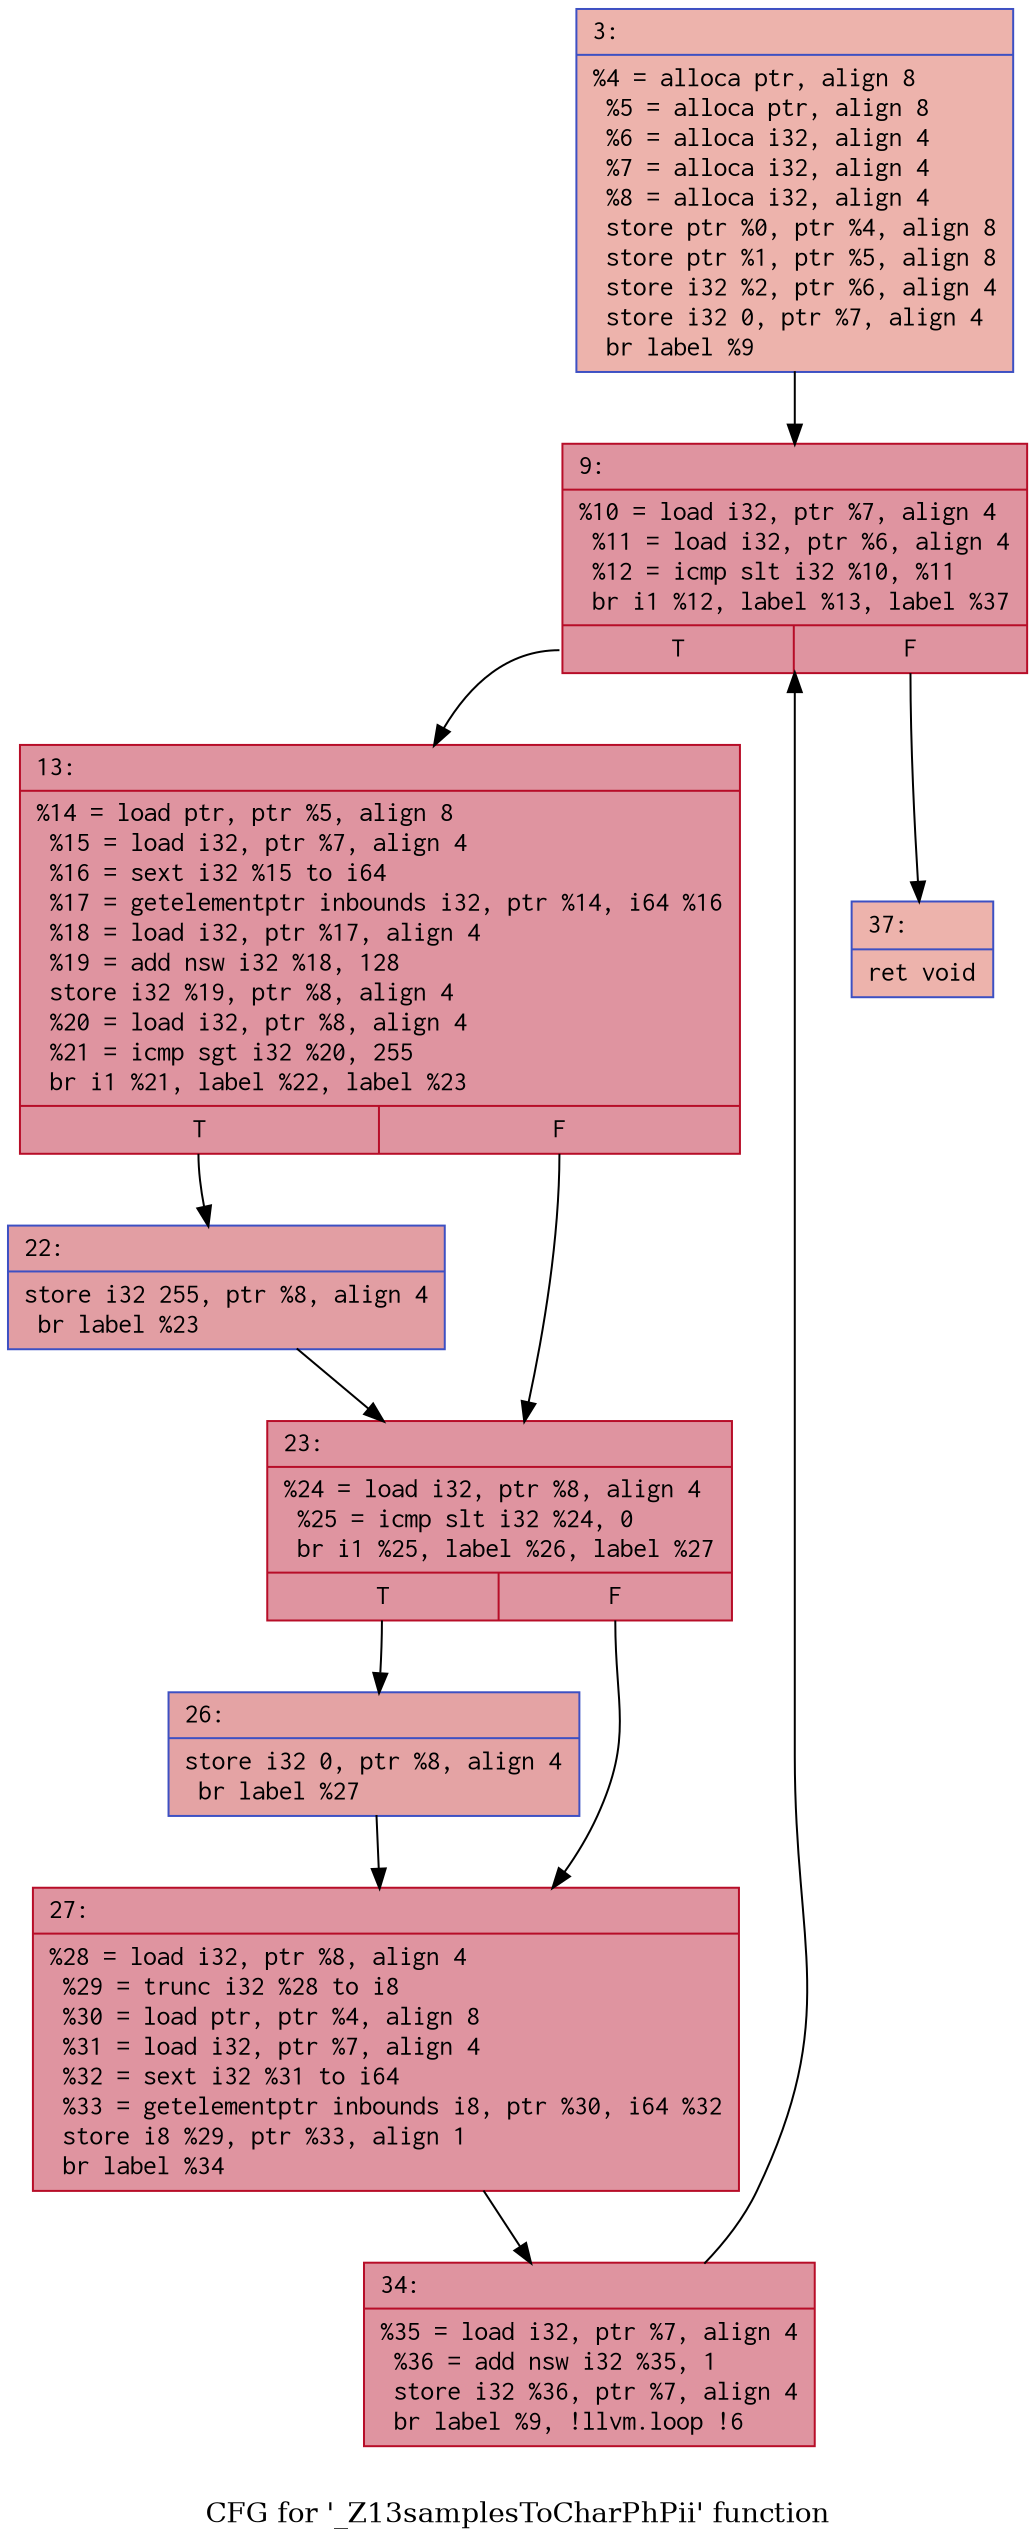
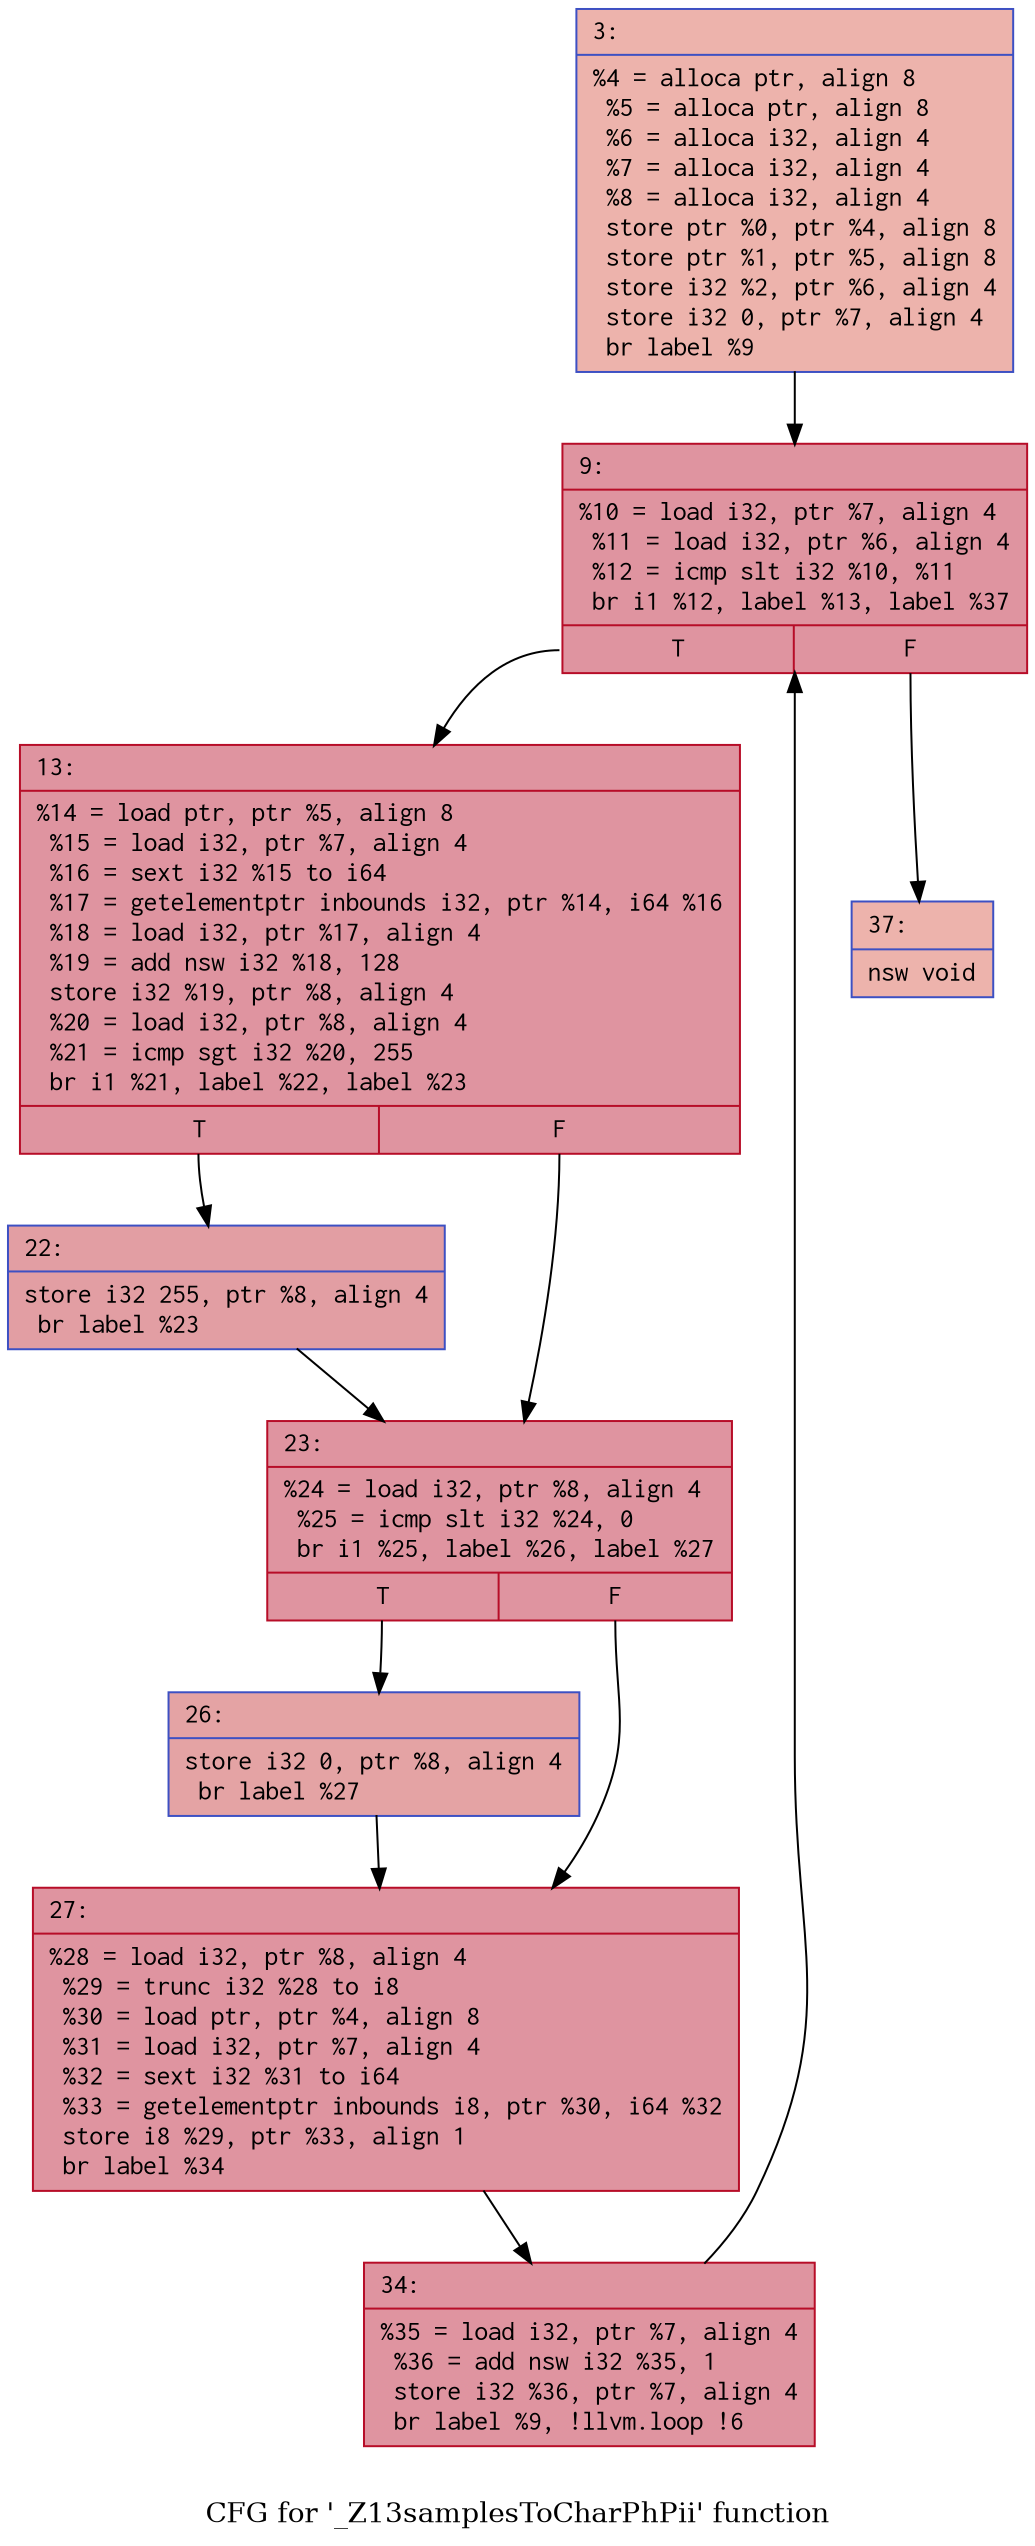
node "37:": text "ret void" -> "nsw void"
